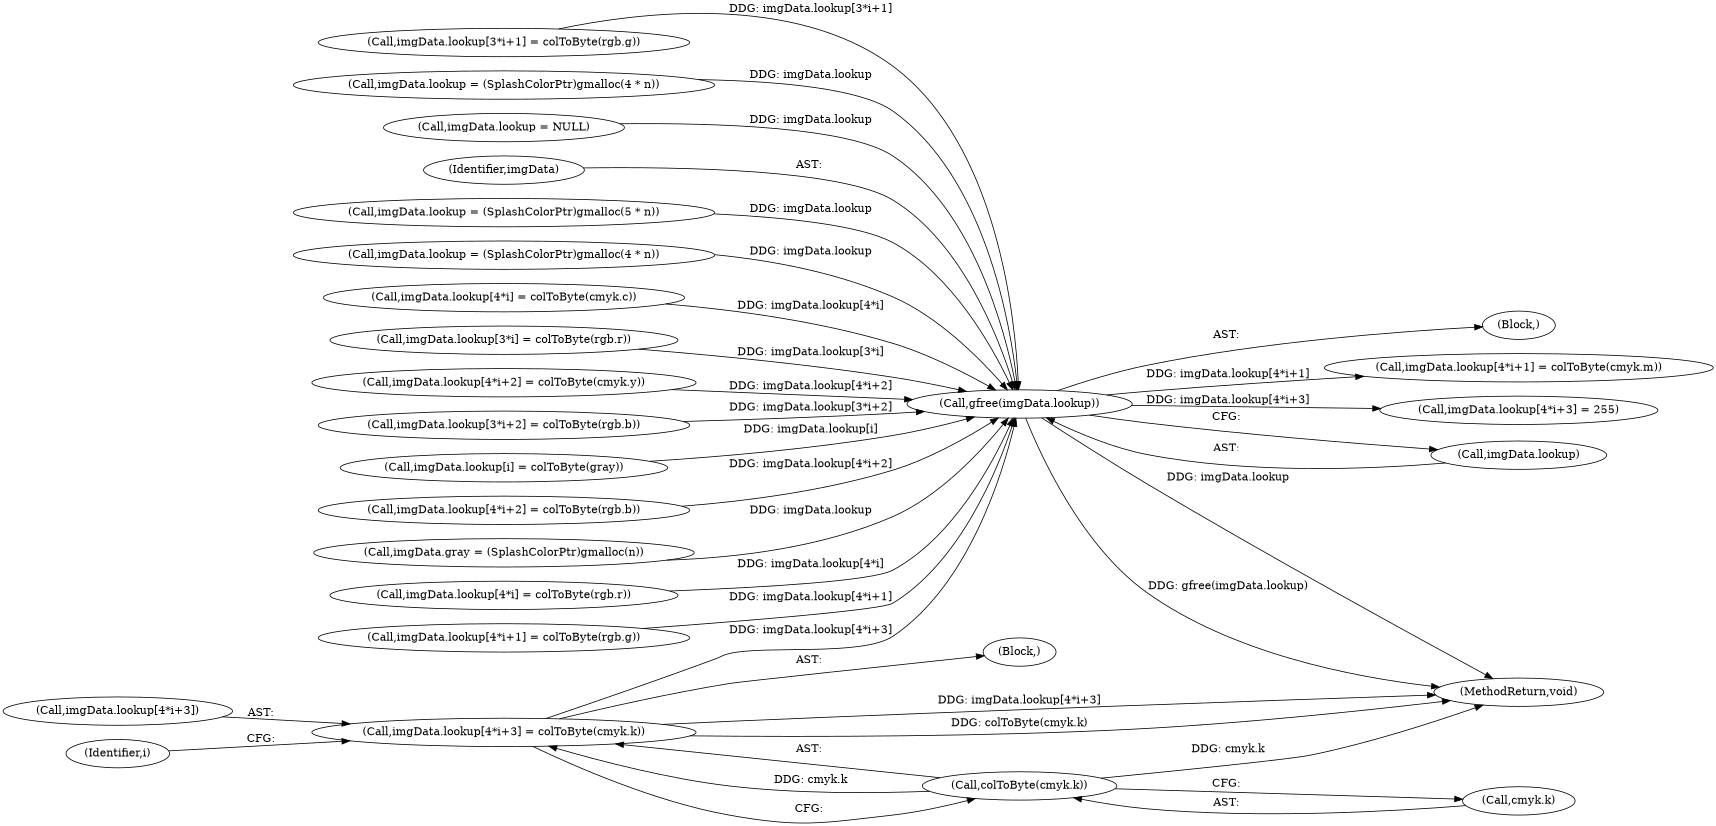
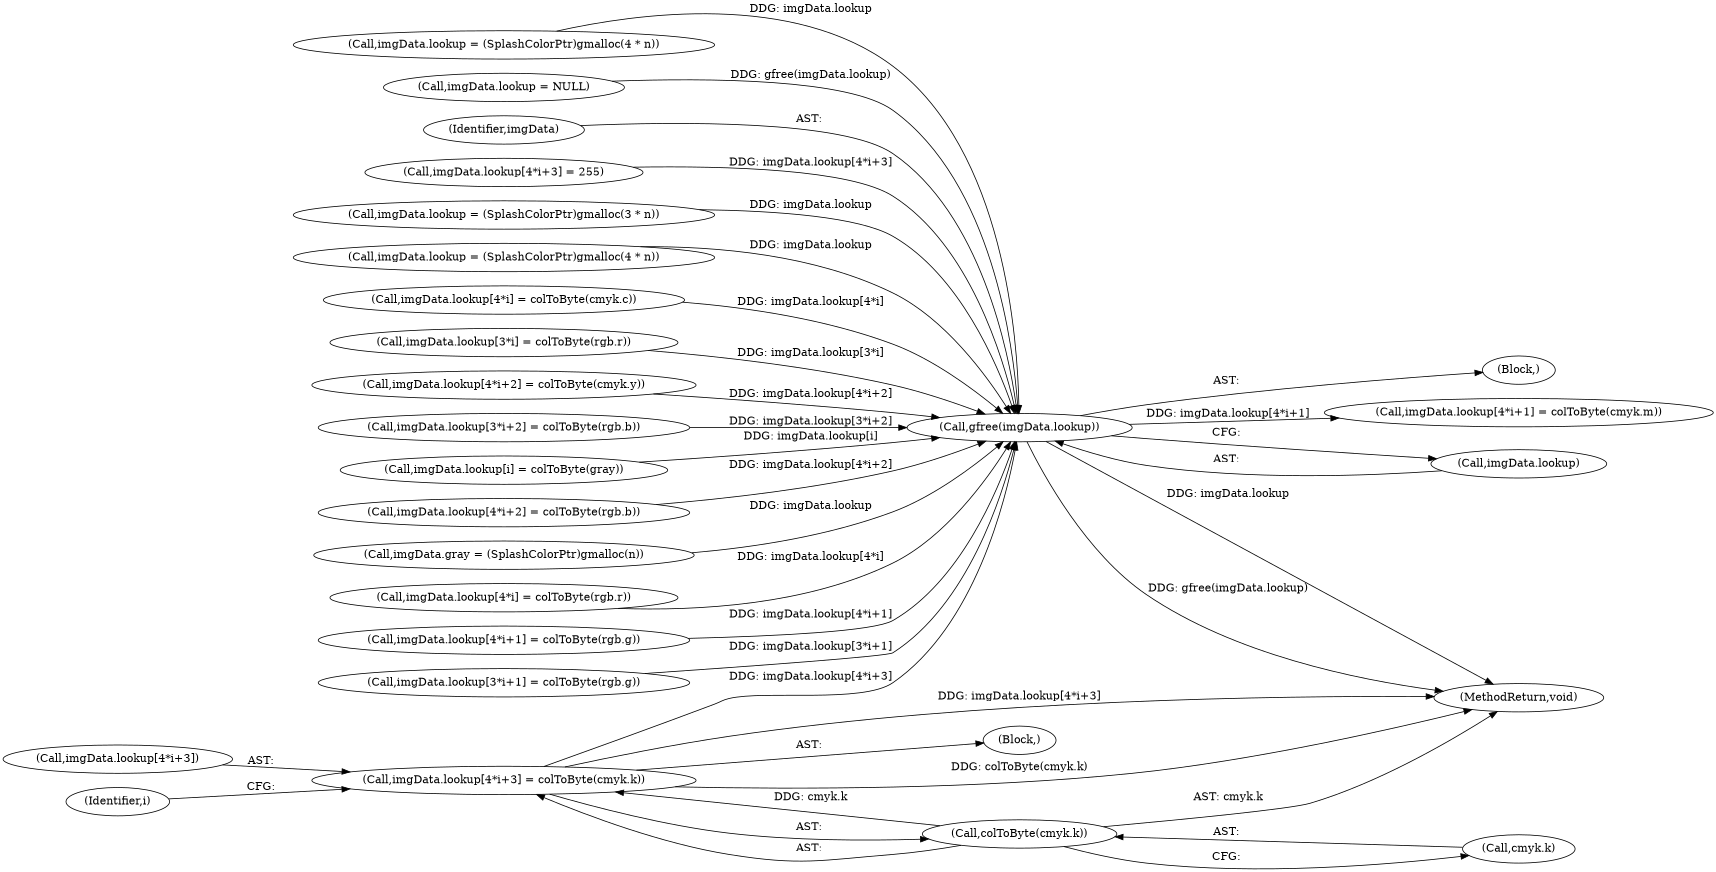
edge "(Call,imgData.lookup = NULL)" -> "(Call,gfree(imgData.lookup))": label "DDG: imgData.lookup" -> "DDG: gfree(imgData.lookup)"
node "(Call,imgData.lookup = (SplashColorPtr)gmalloc(5 * n))": label "(Call,imgData.lookup = (SplashColorPtr)gmalloc(5 * n))" -> "(Call,imgData.lookup = (SplashColorPtr)gmalloc(3 * n))"
edge "(Call,gfree(imgData.lookup))" -> "(Call,imgData.lookup[4*i+3] = 255)": reversed
edge "(Call,colToByte(cmyk.k))" -> "(MethodReturn,void)": label "DDG: cmyk.k" -> "AST: cmyk.k"
edge "(Call,imgData.lookup[4*i+3] = colToByte(cmyk.k))" -> "(Call,colToByte(cmyk.k))": label "CFG: " -> "AST: "
